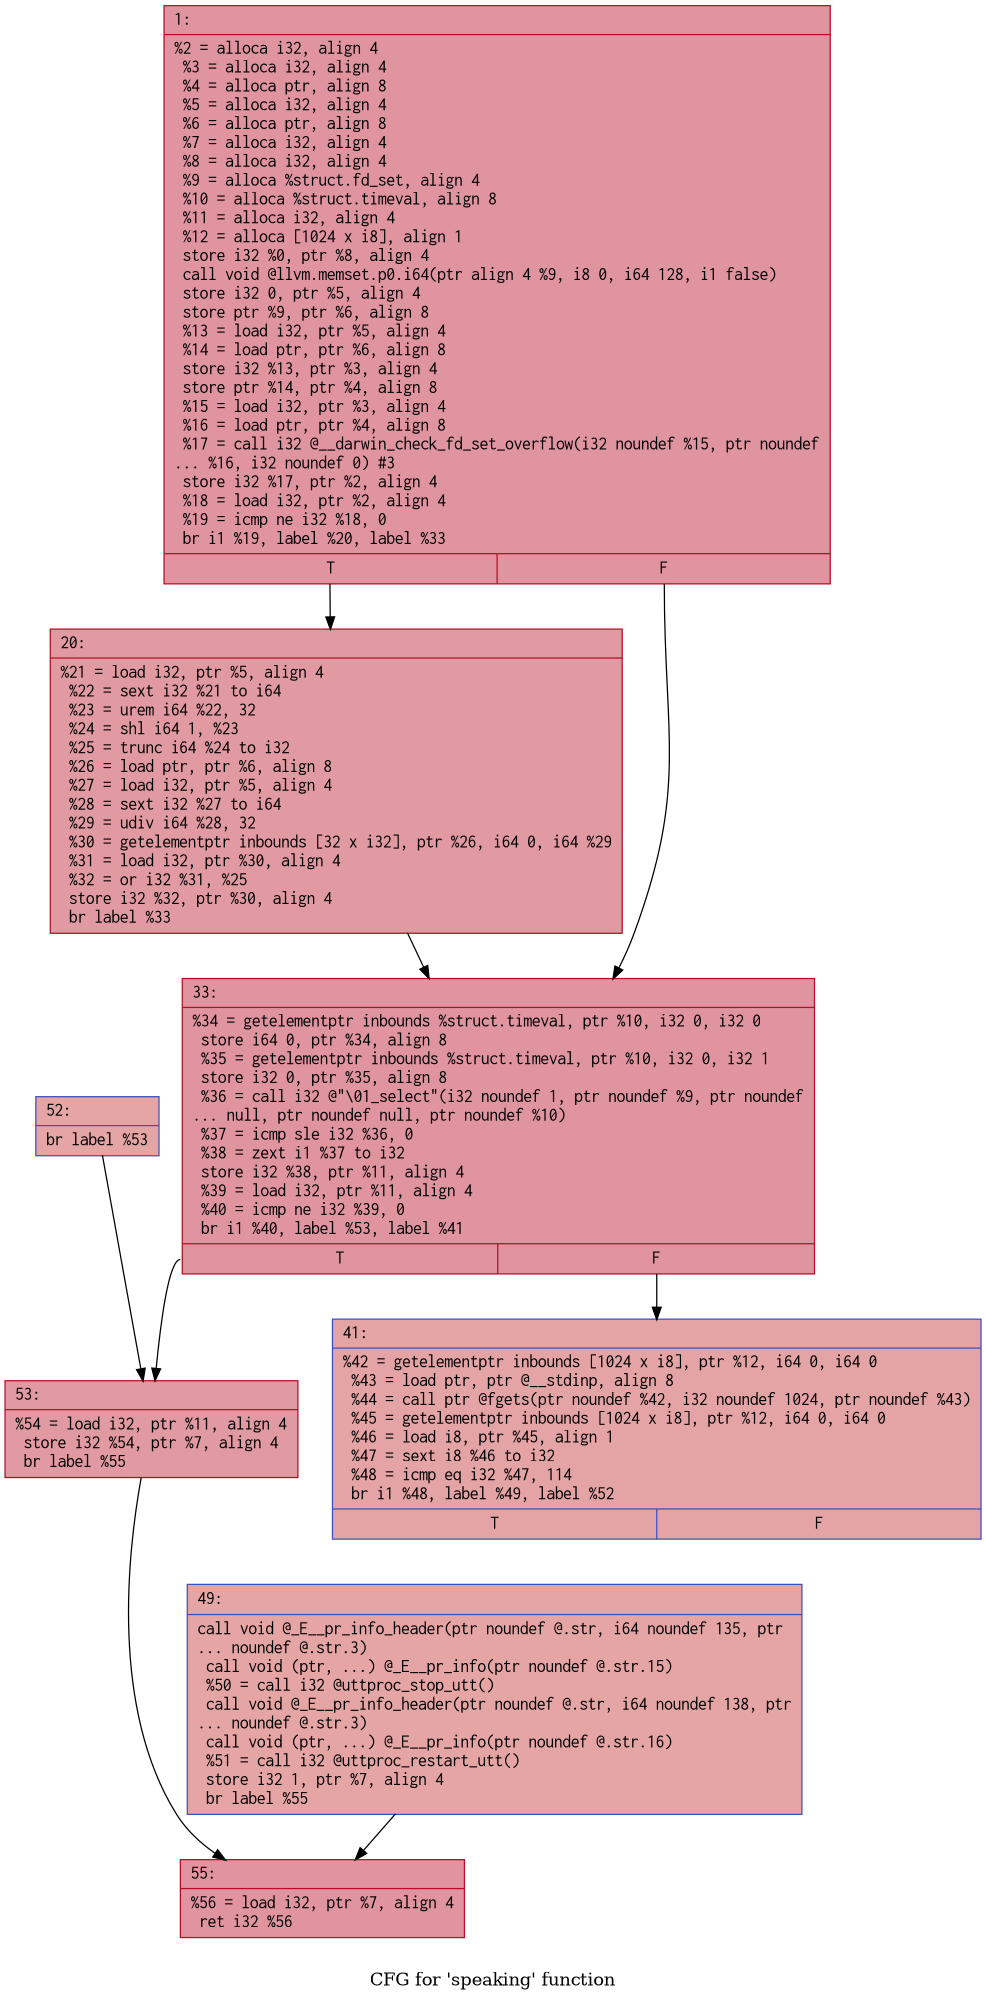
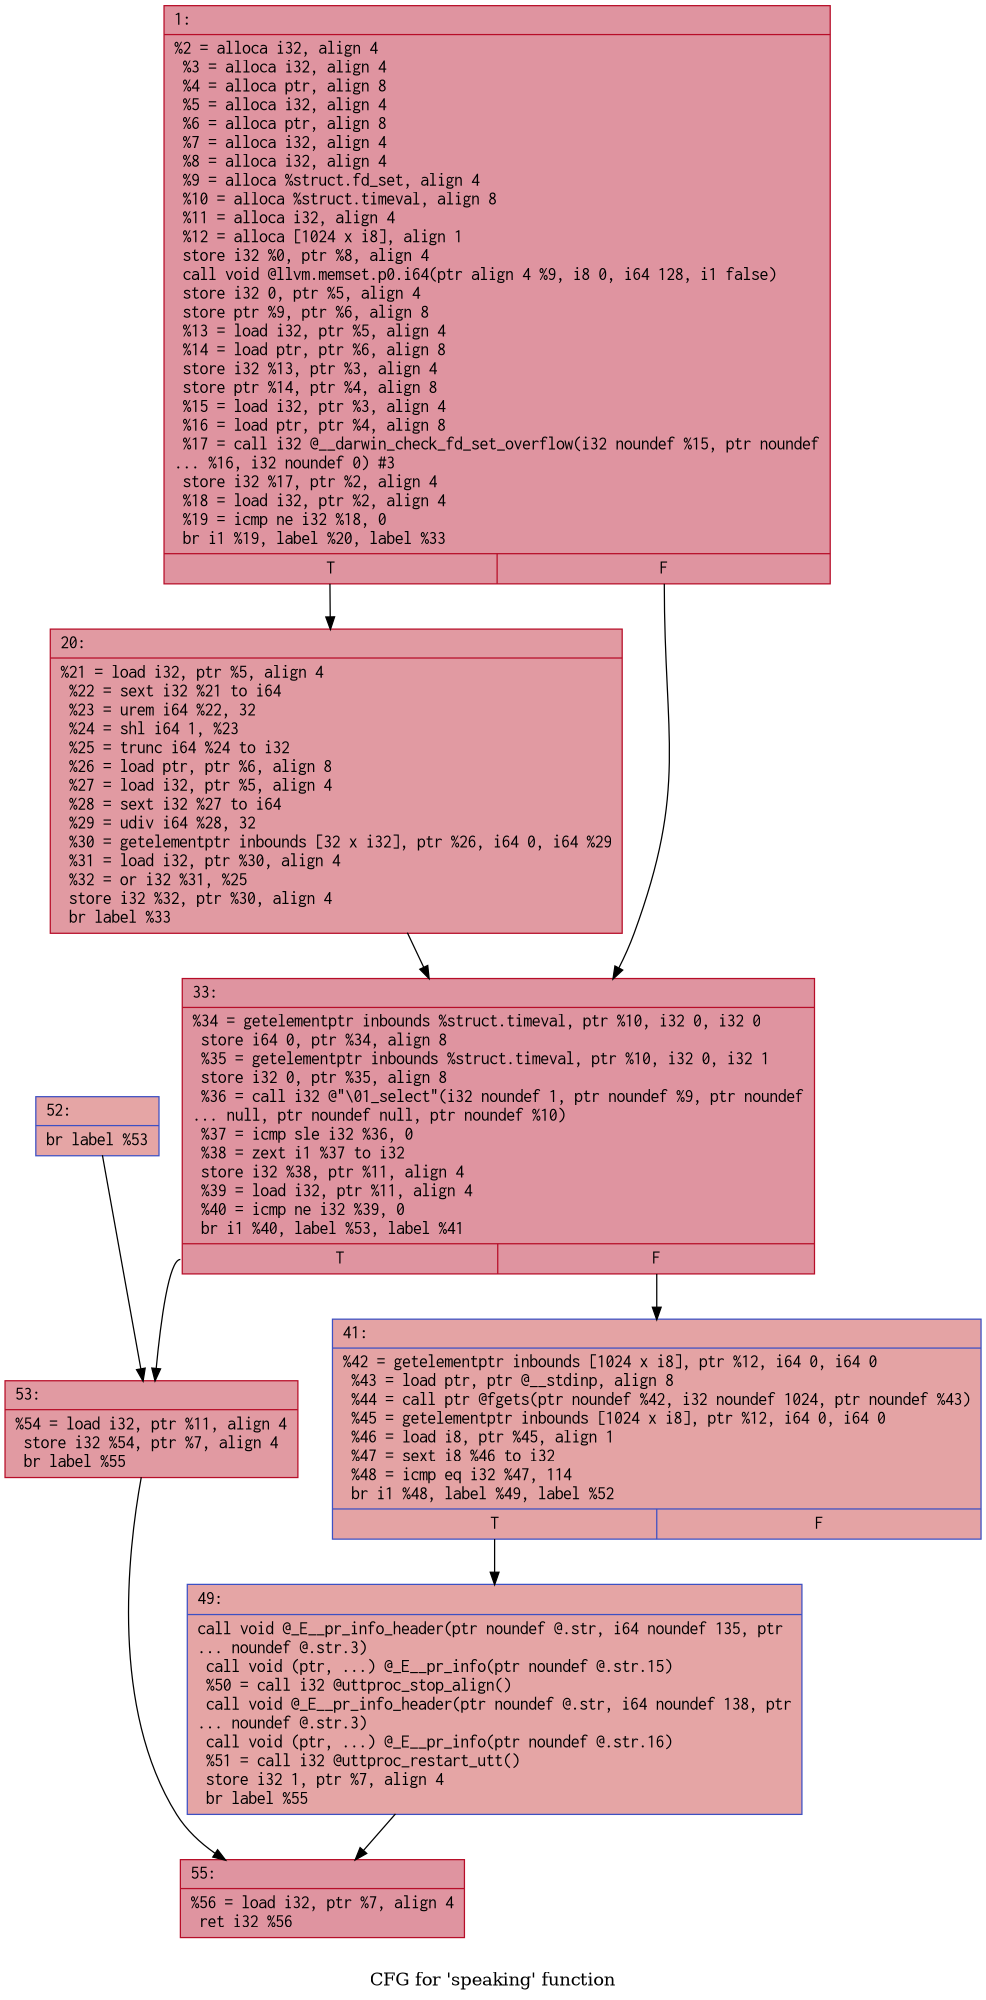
edge "41:" -> "49:": added
node "49:": text "%50 = call i32 @uttproc_stop_utt()" -> "%50 = call i32 @uttproc_stop_align()"
